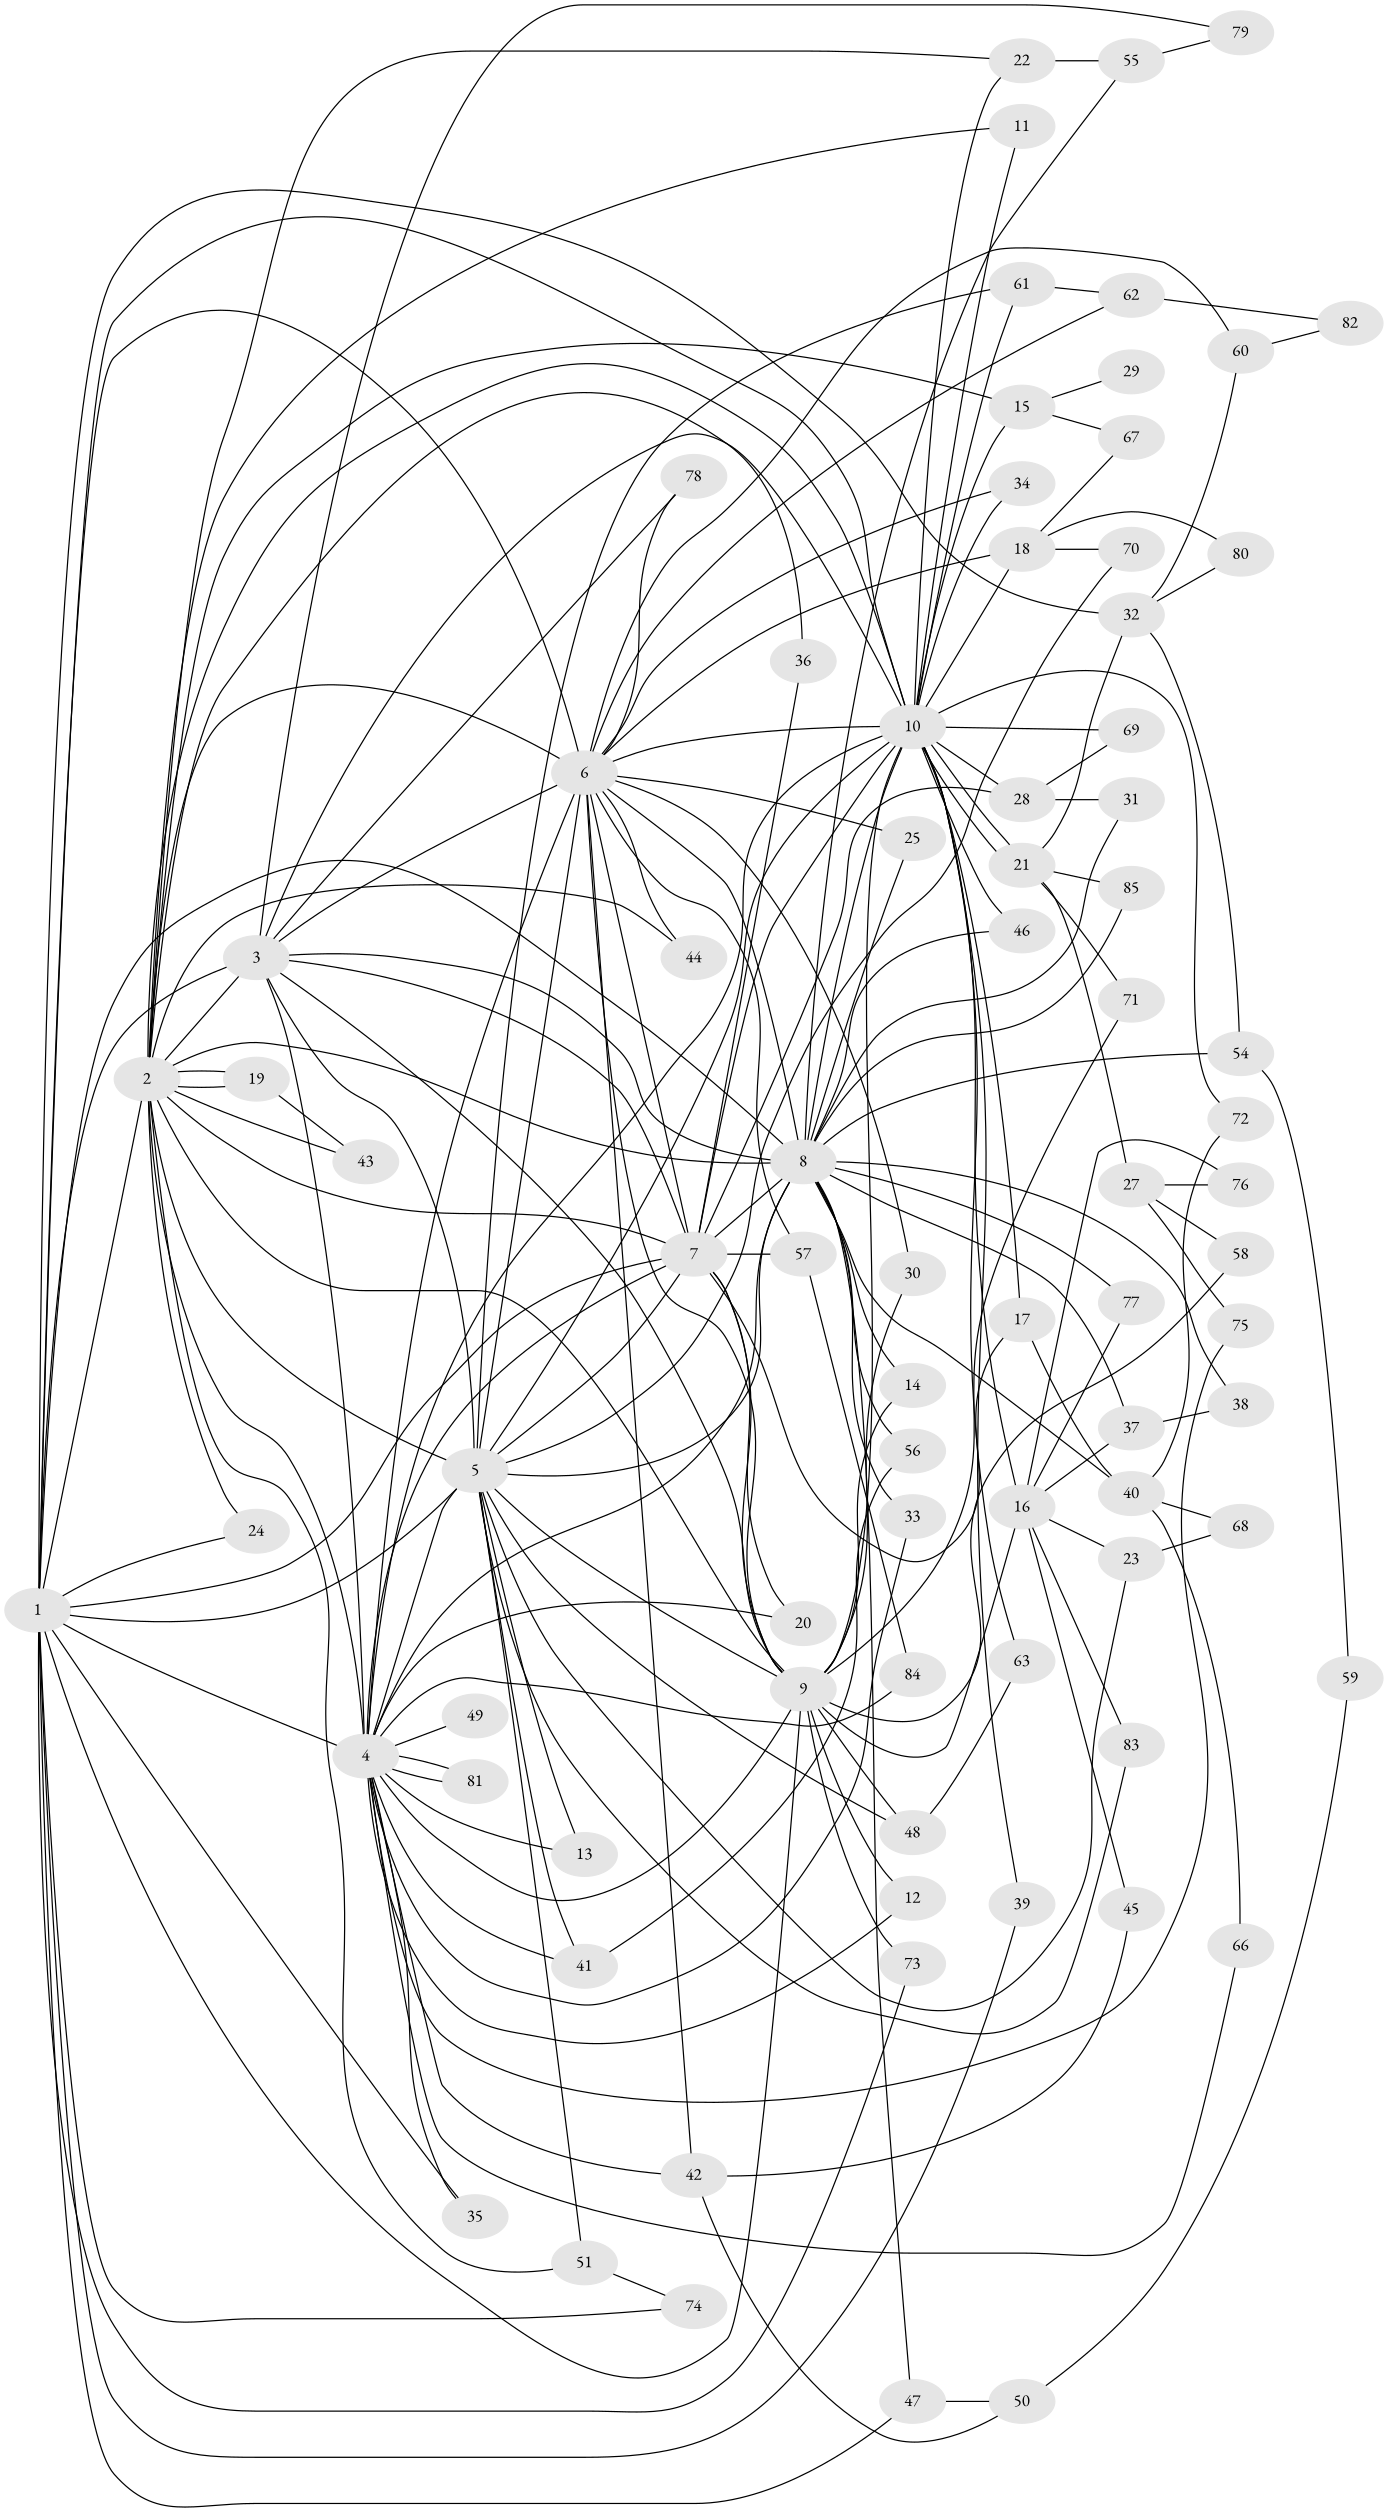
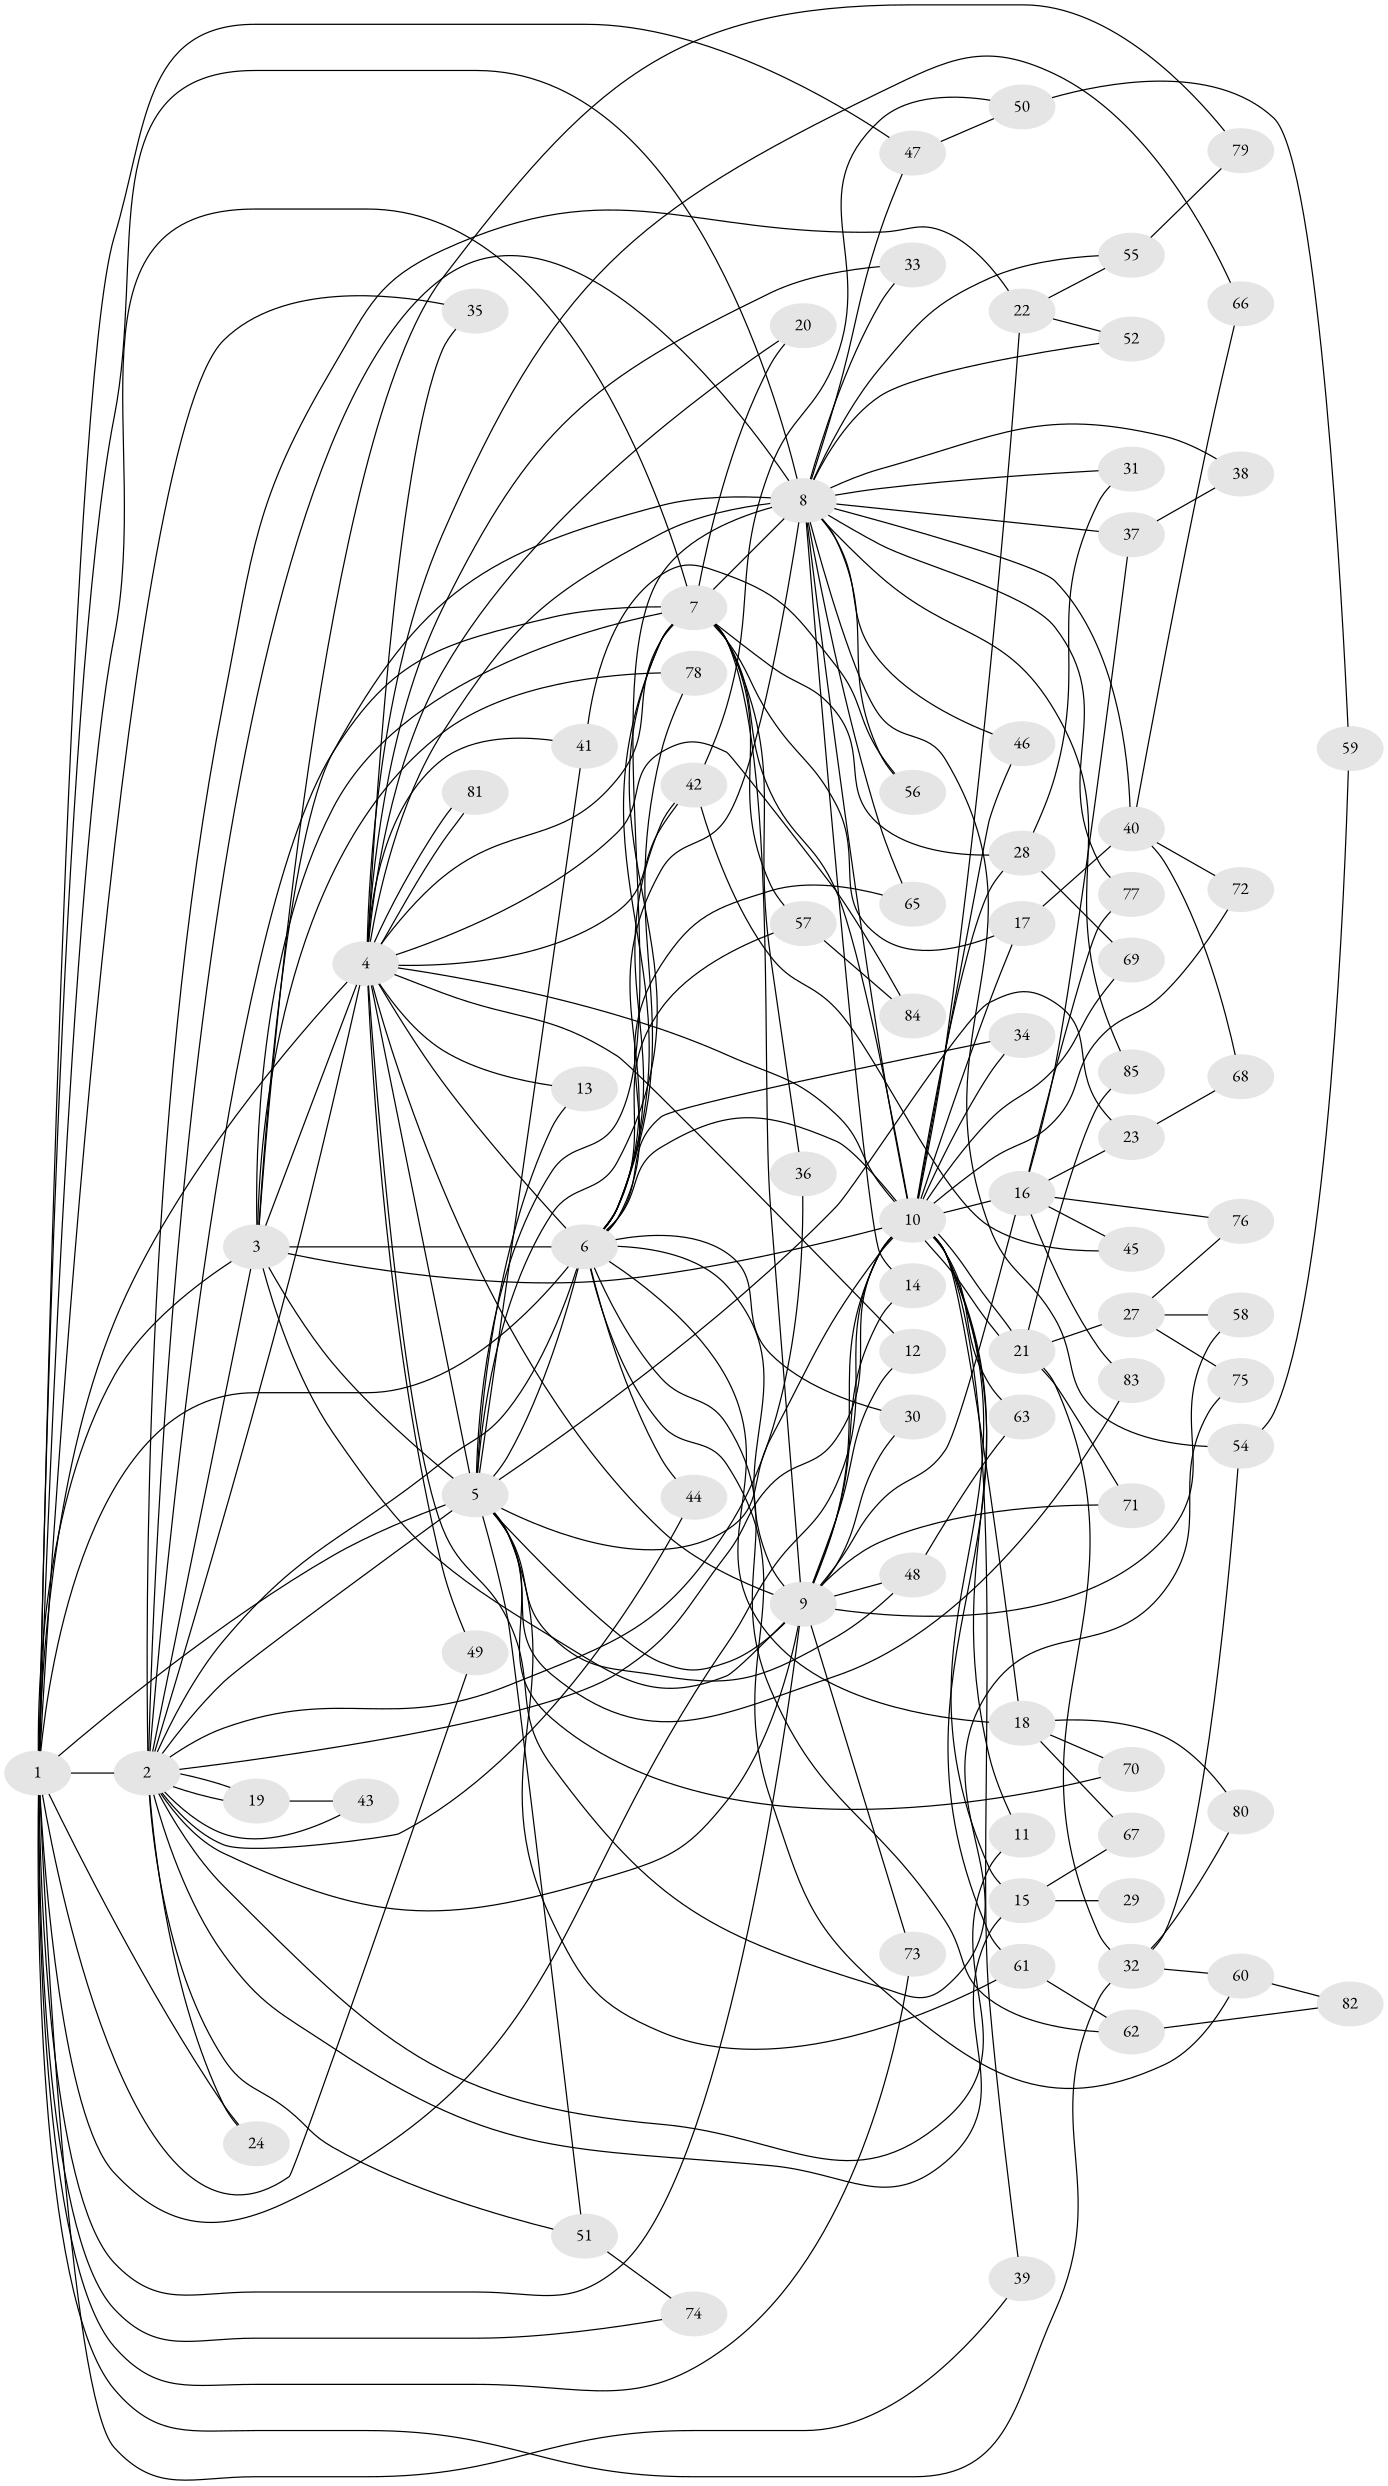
node "52": added
node "25": label "25" -> "65"
edge "49" -- "1": added
